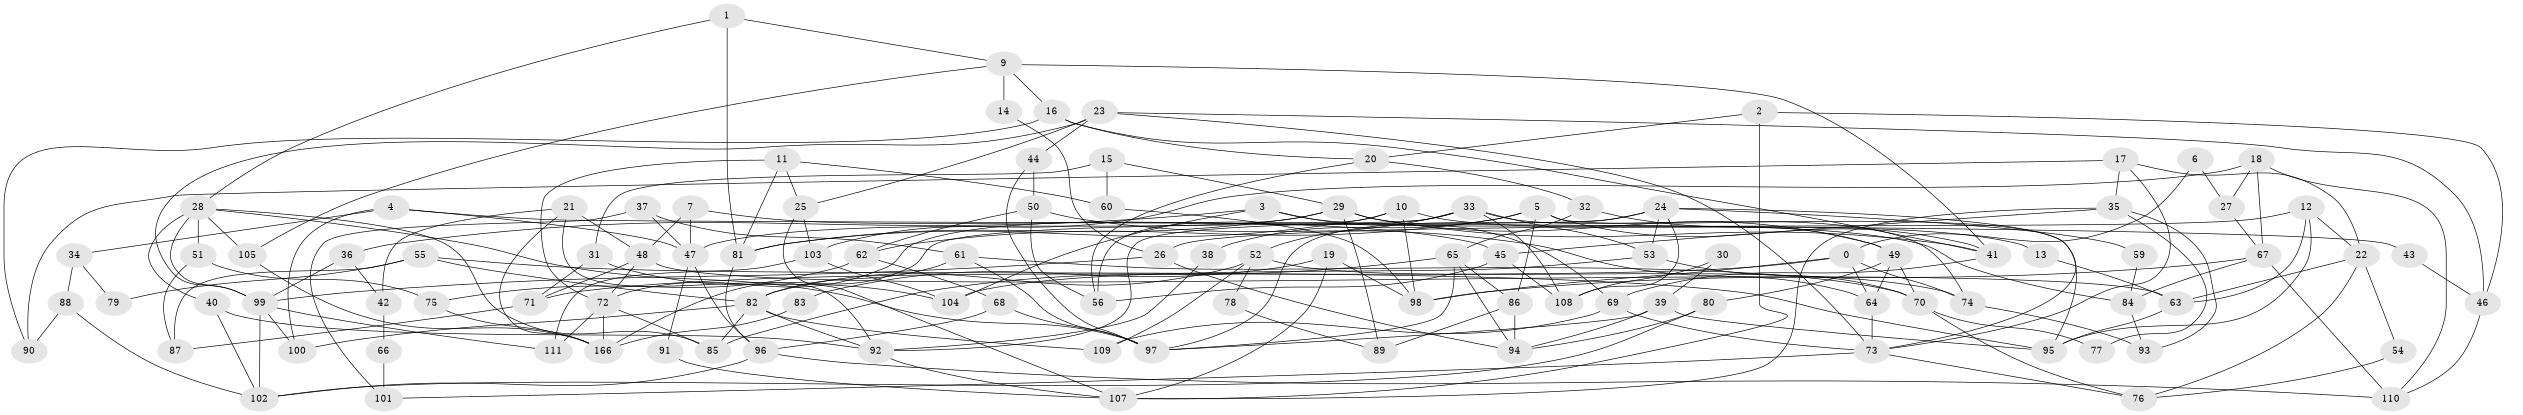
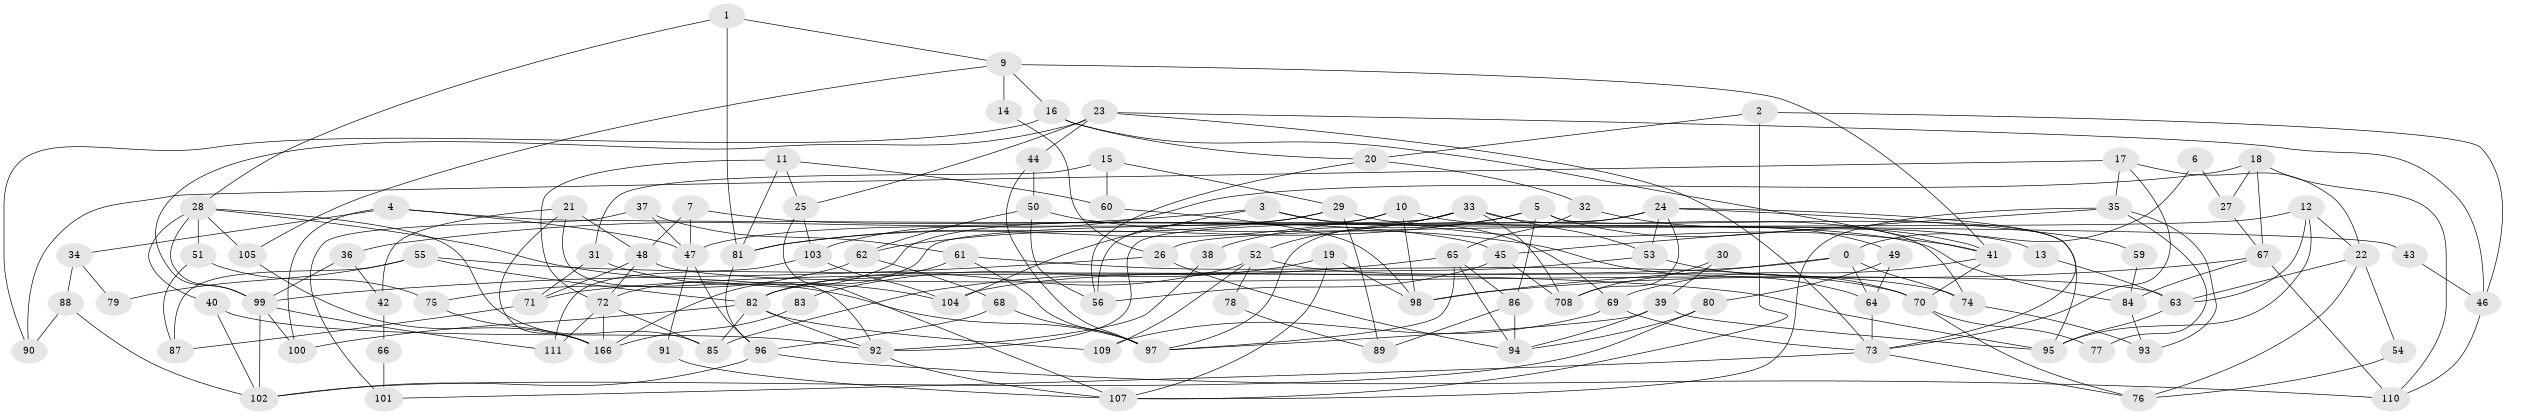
edge "29" -- "49": removed
edge "49" -- "70": now "41" -- "70"
node "108": label "108" -> "708"
